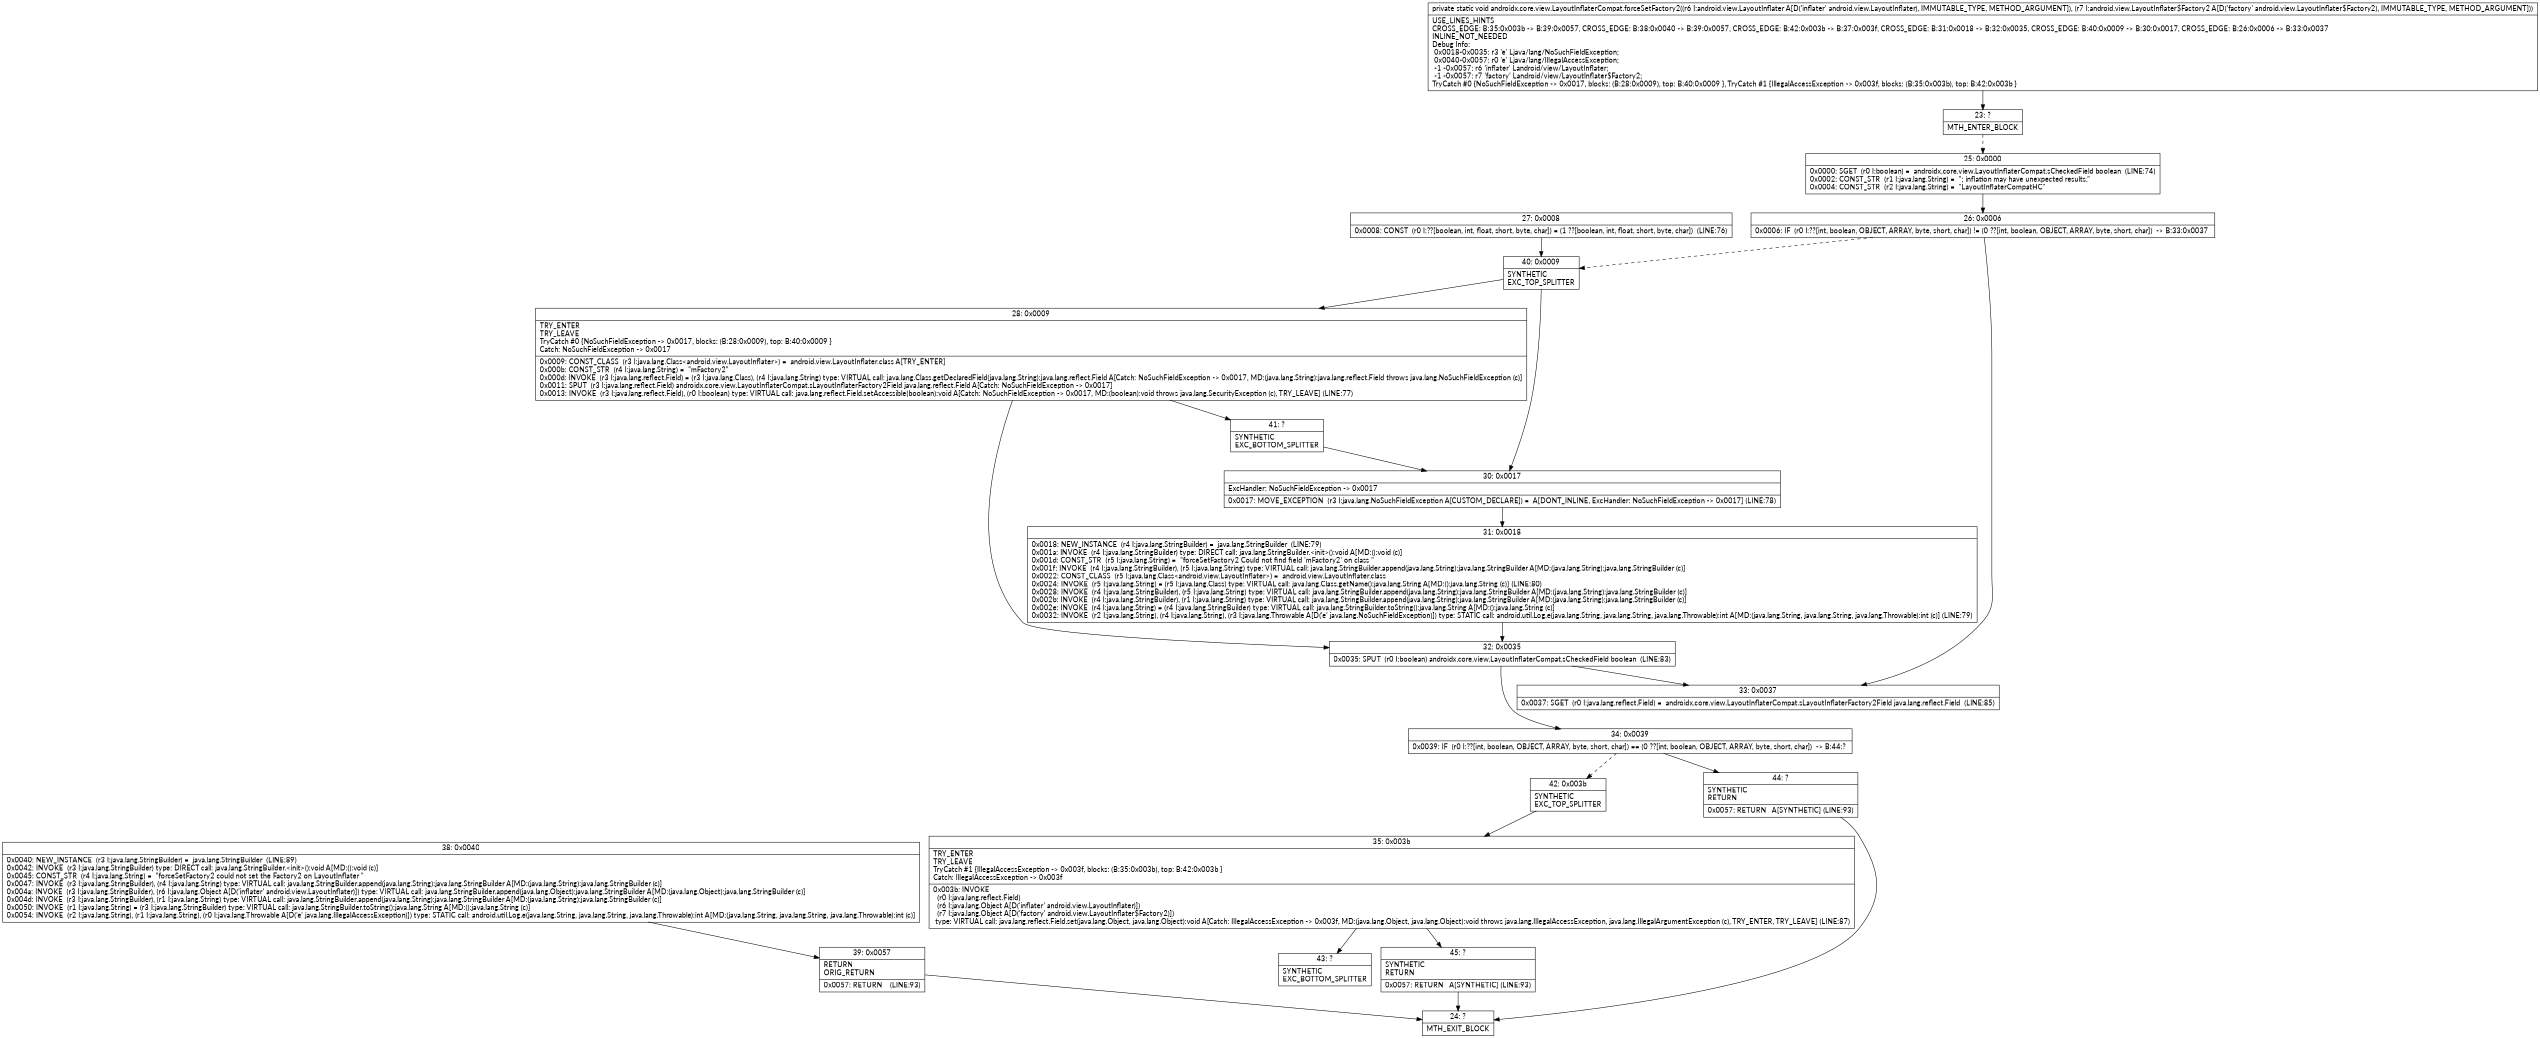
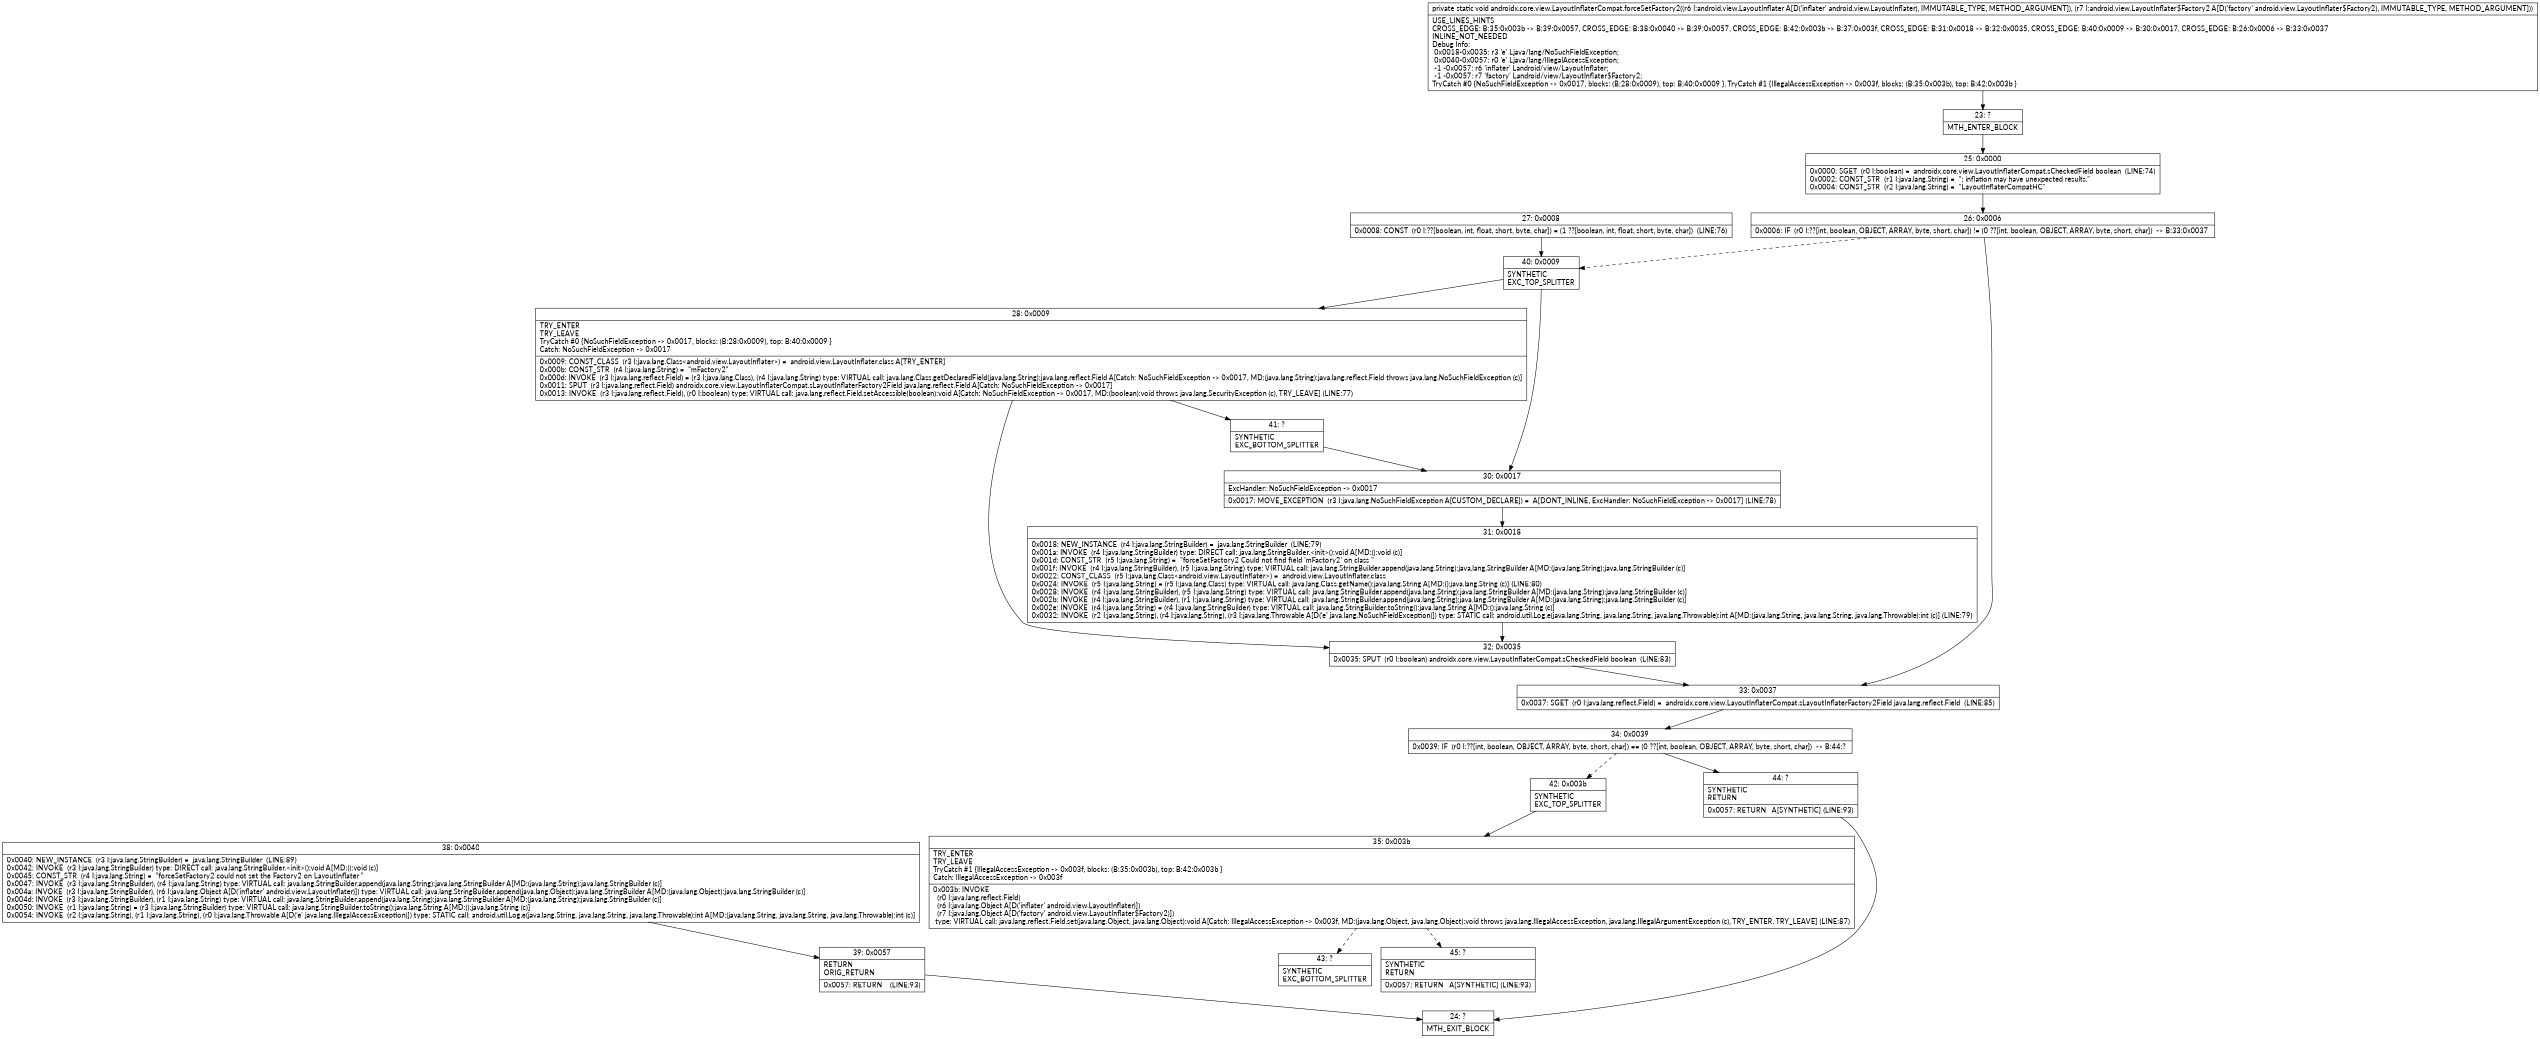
edge "23: ?" -> "25: 0x0000": style dashed -> solid
edge "32: 0x0035" -> "34: 0x0039": now "33: 0x0037" -> "34: 0x0039"
edge "35: 0x003b" -> "45: ?": style solid -> dashed
edge "35: 0x003b" -> "43: ?": style solid -> dashed
edge "45: ?" -> "24: ?": removed
